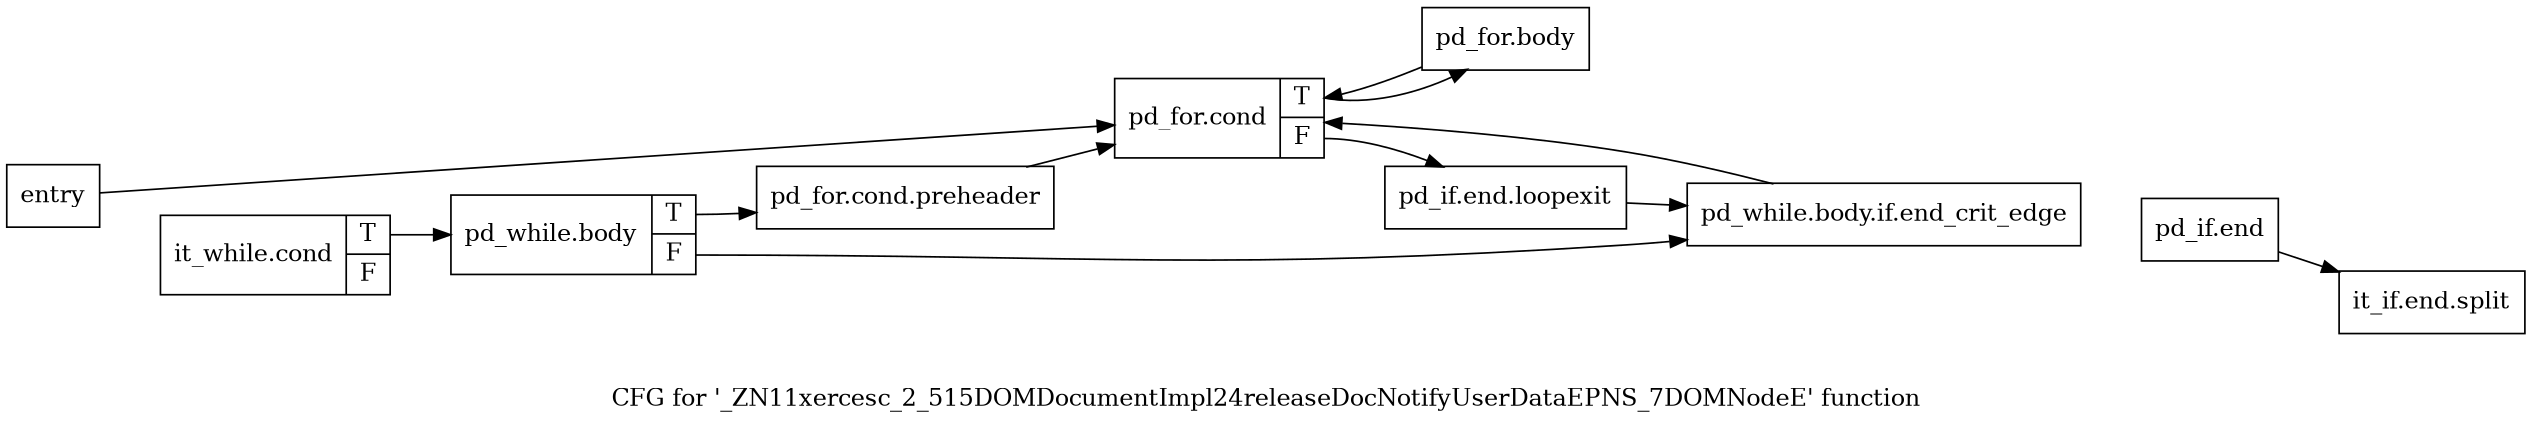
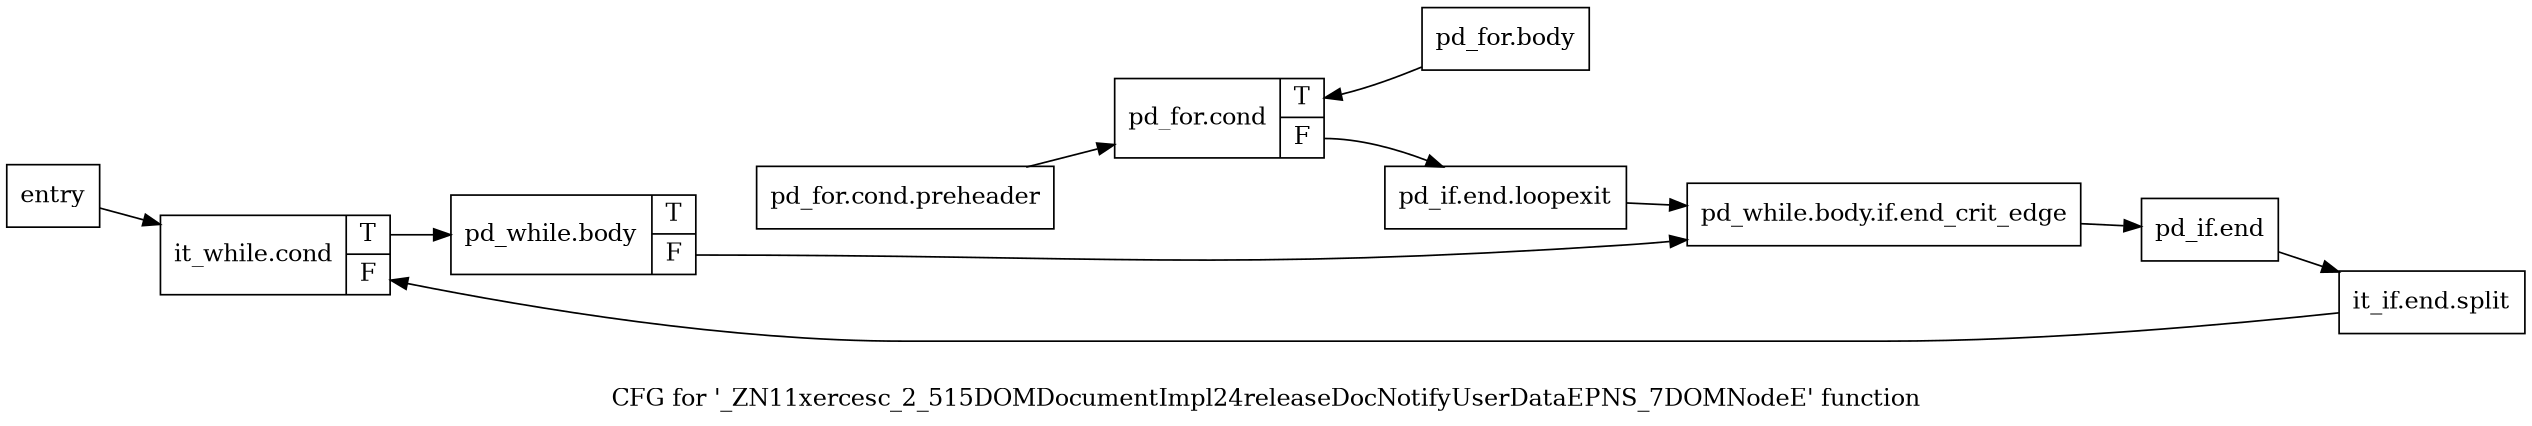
edge "pd_for.cond" -> "pd_for.body": removed
edge "pd_while.body.if.end_crit_edge" -> "pd_for.cond": now "pd_while.body.if.end_crit_edge" -> "pd_if.end"
edge "entry" -> "pd_for.cond": now "entry" -> "it_while.cond"
edge "pd_while.body" -> "pd_for.cond.preheader": removed
edge "it_if.end.split" -> "it_while.cond": added
